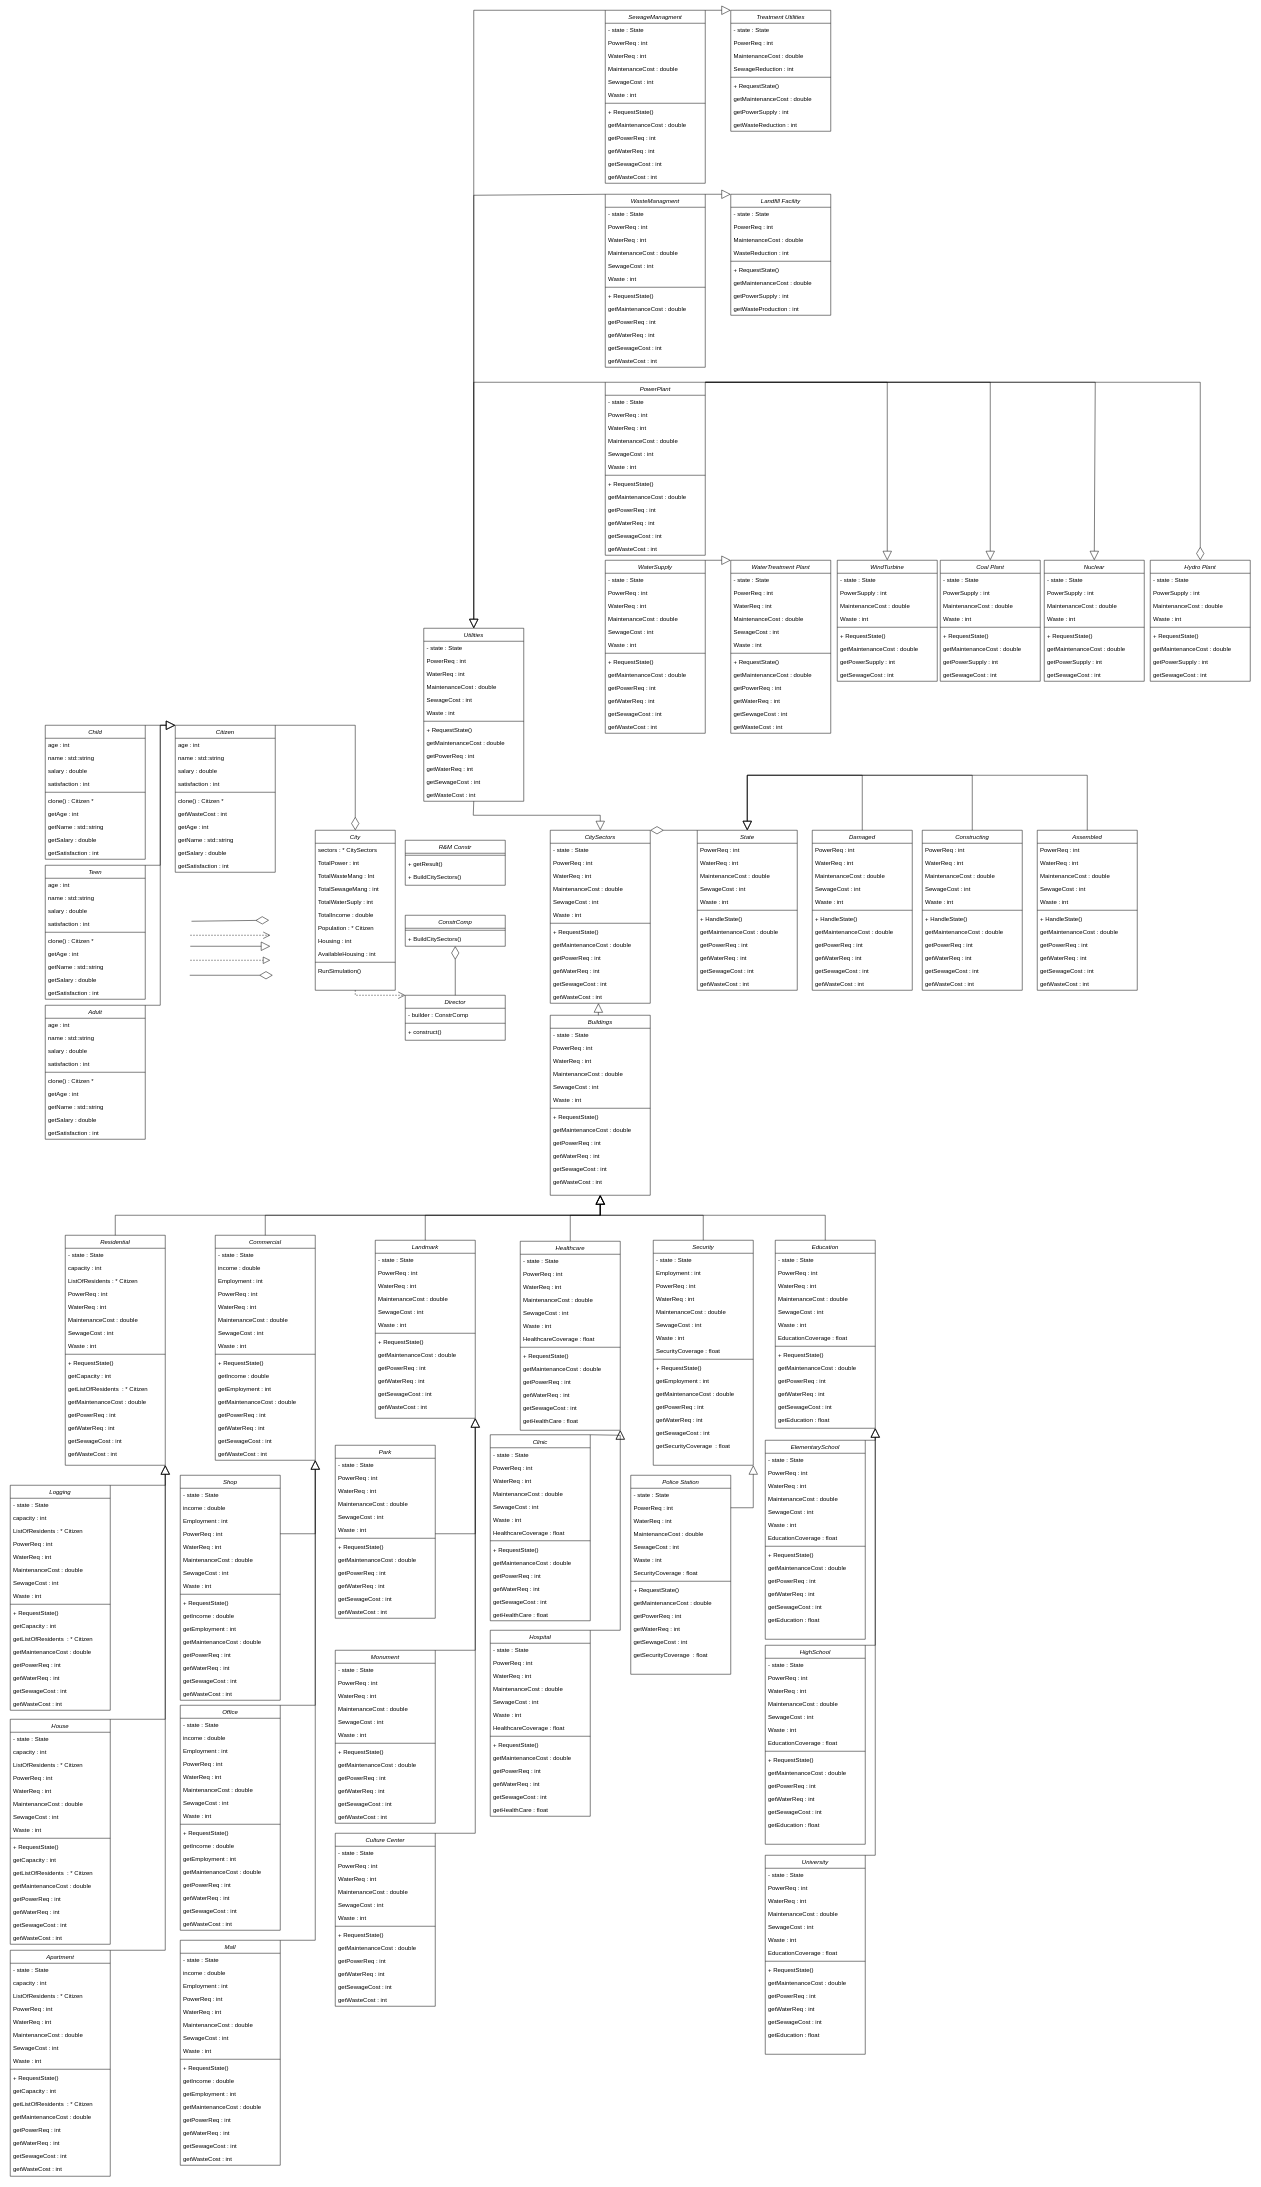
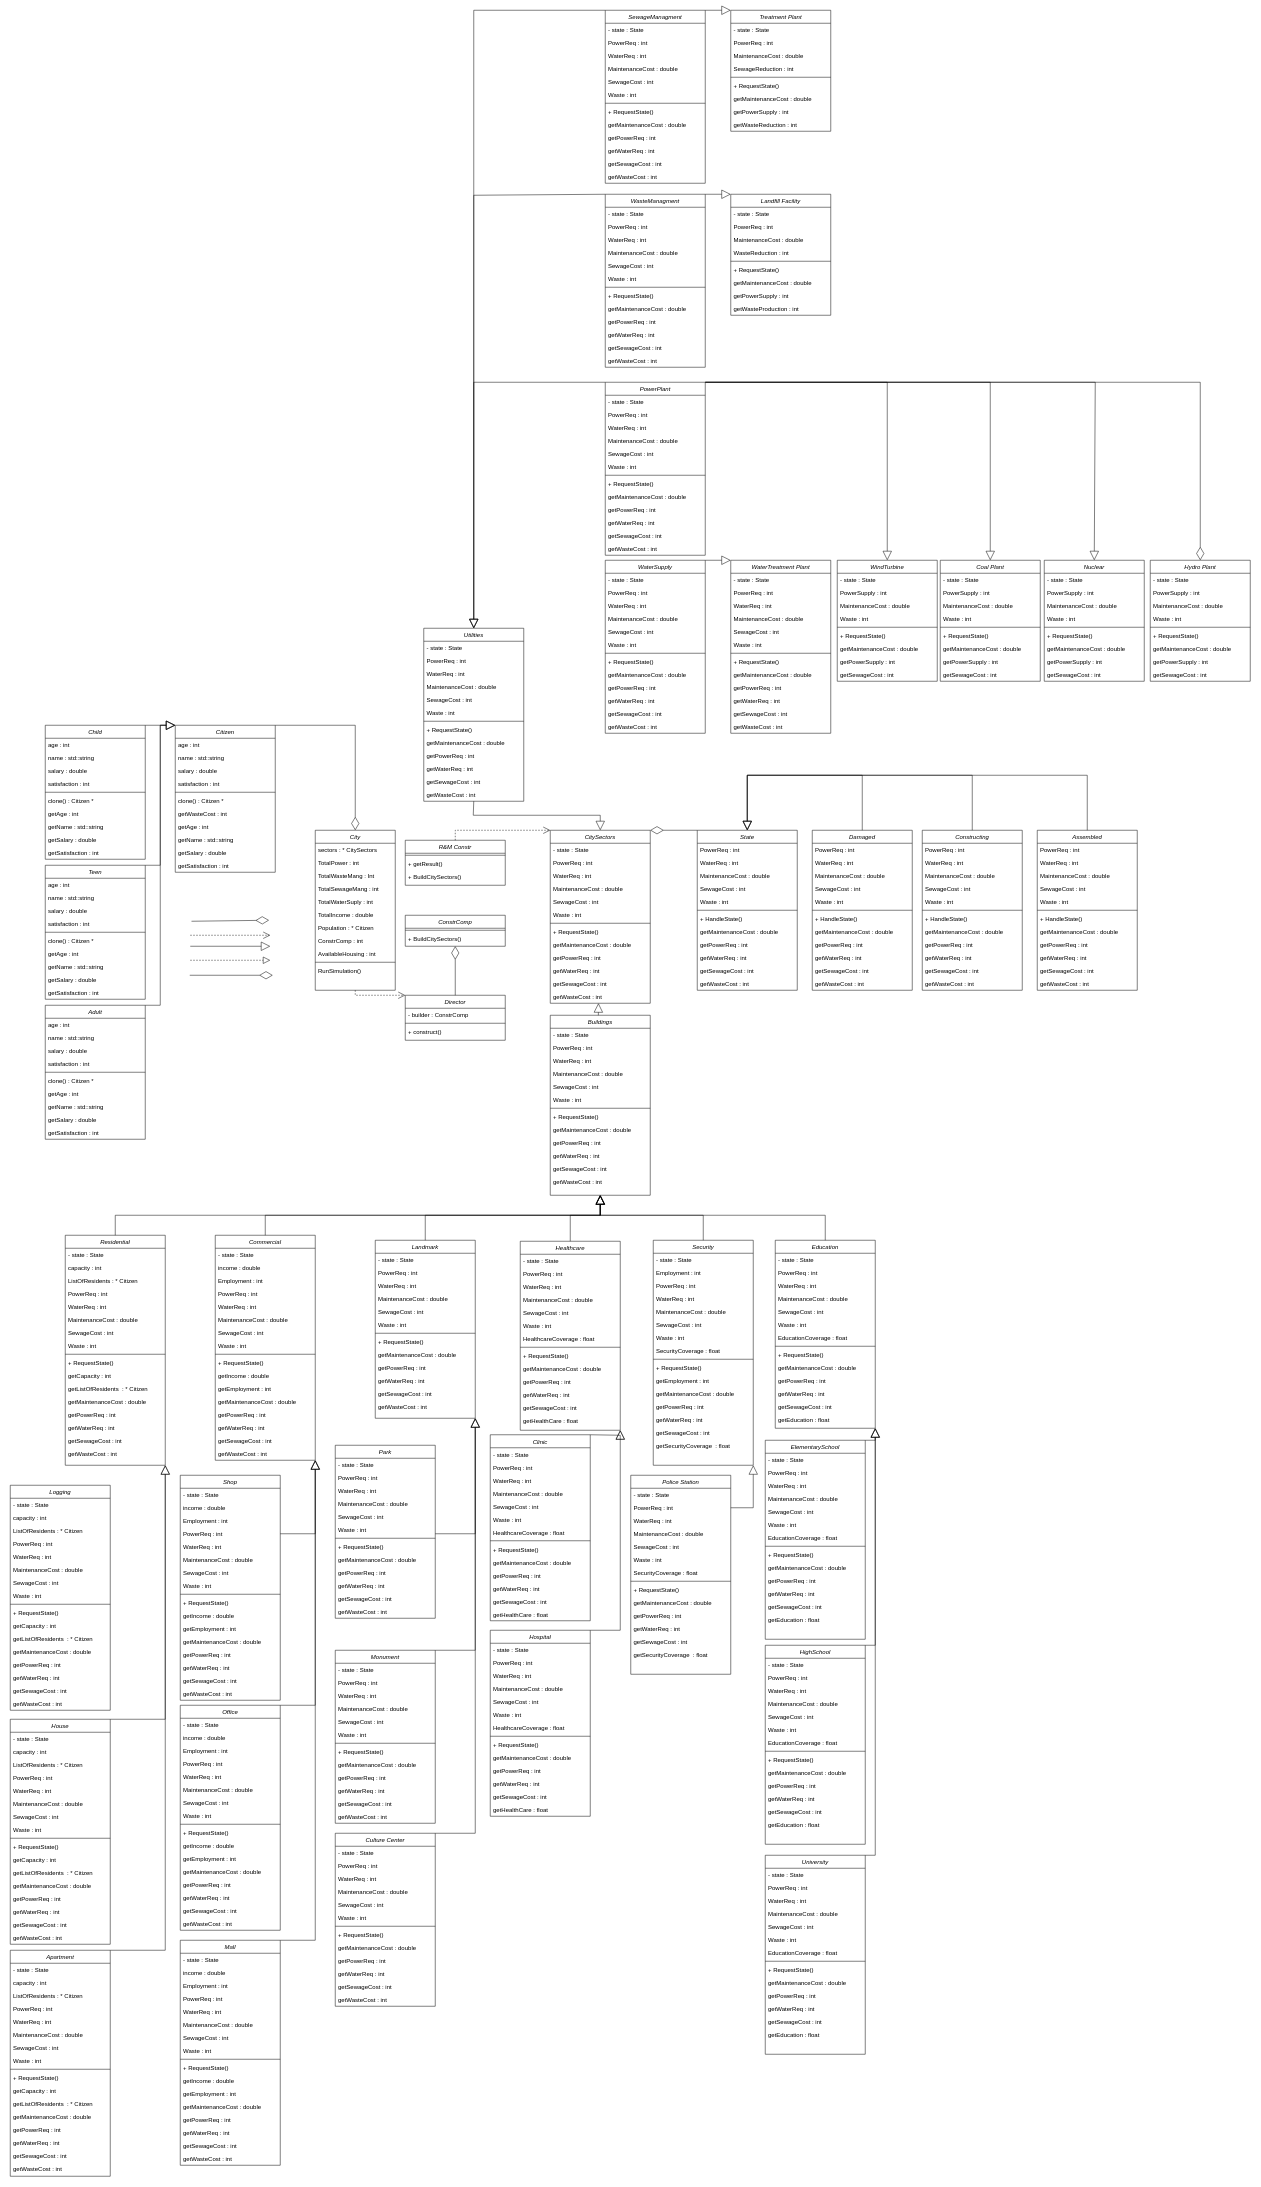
node "Treatment Utilities": label "Treatment Utilities" -> "Treatment Plant"
edge "R&M Constr" -> "CitySectors": added
node "Housing : int": label "Housing : int" -> "ConstrComp : int"
edge "Logging" -> "Residential": removed
